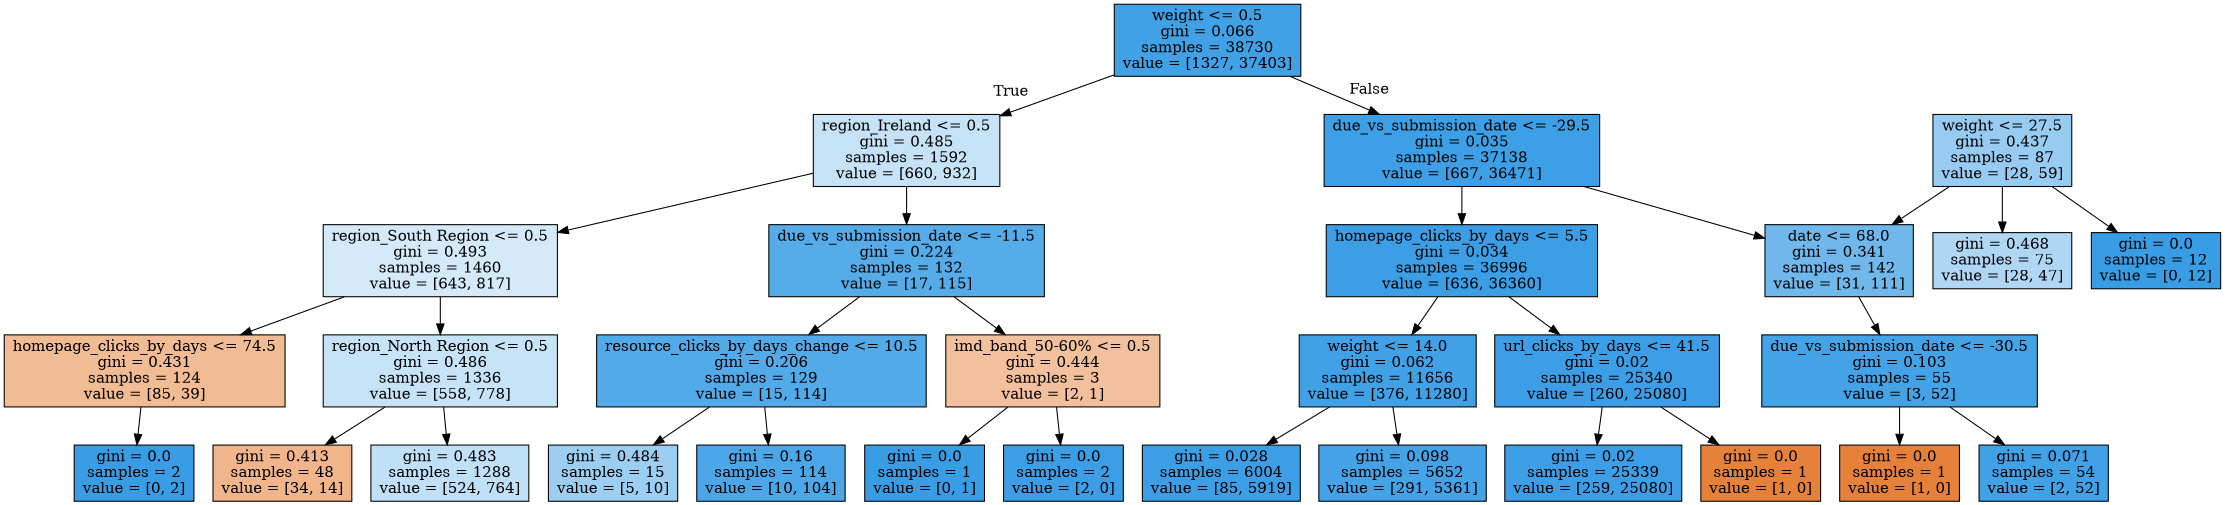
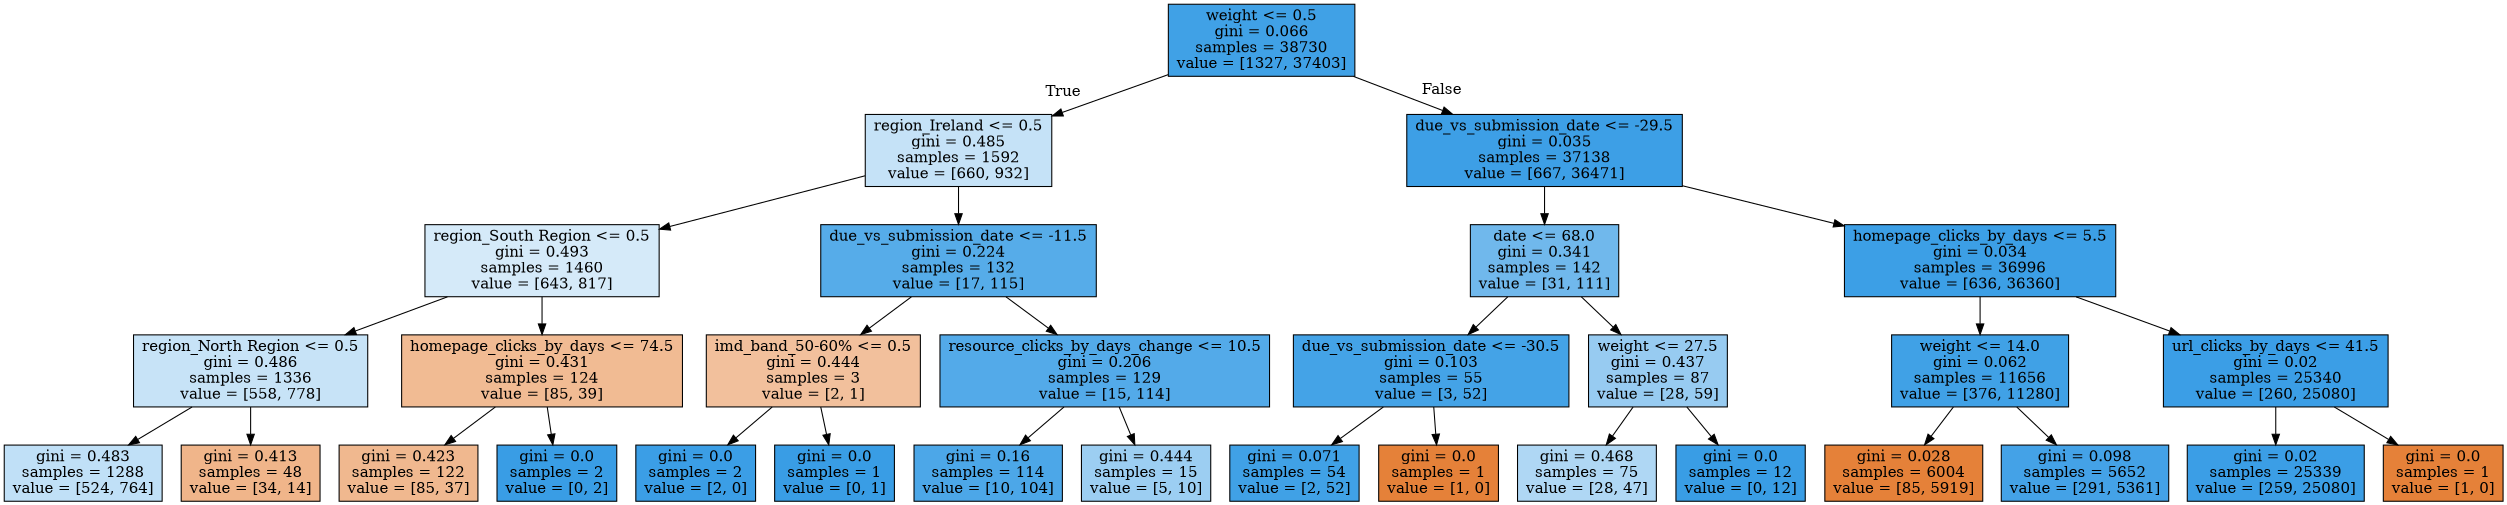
edge "weight <= 27.5 gini = 0.437 samples = 87 value = [28, 59]" -> "date <= 68.0 gini = 0.341 samples = 142 value = [31, 111]": reversed
node "gini = 0.423 samples = 122 value = [85, 37]": added
node "gini = 0.484 samples = 15 value = [5, 10]": label "gini = 0.484 samples = 15 value = [5, 10]" -> "gini = 0.444 samples = 15 value = [5, 10]"
node "gini = 0.028 samples = 6004 value = [85, 5919]": fillcolor #399de5fb -> #e58139ff
